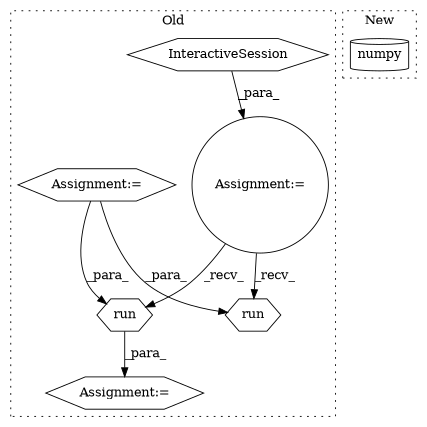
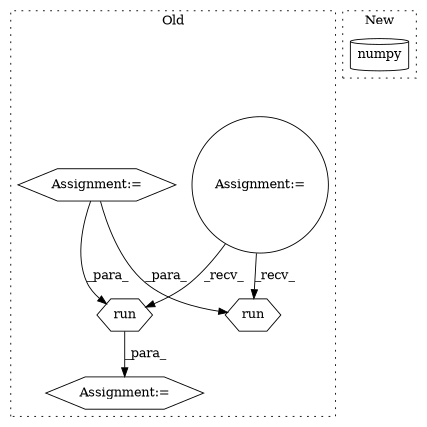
node "InteractiveSession": removed
